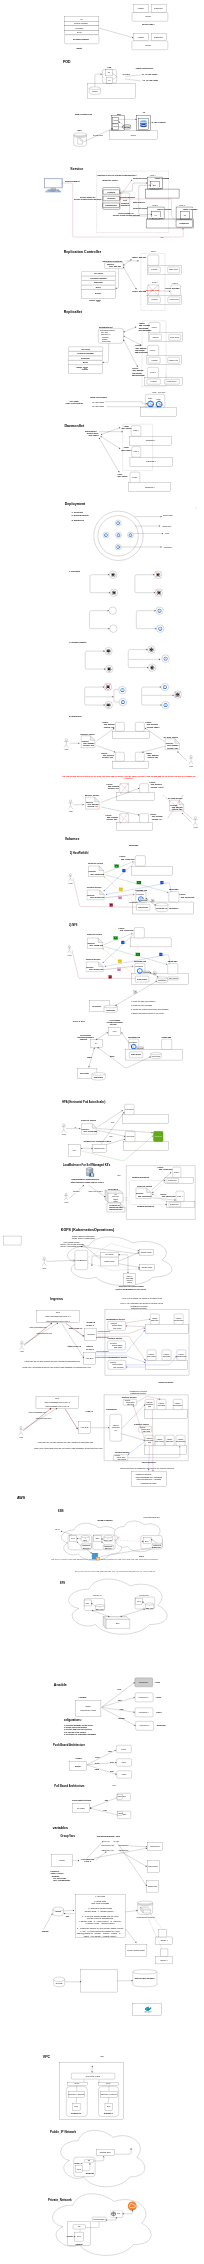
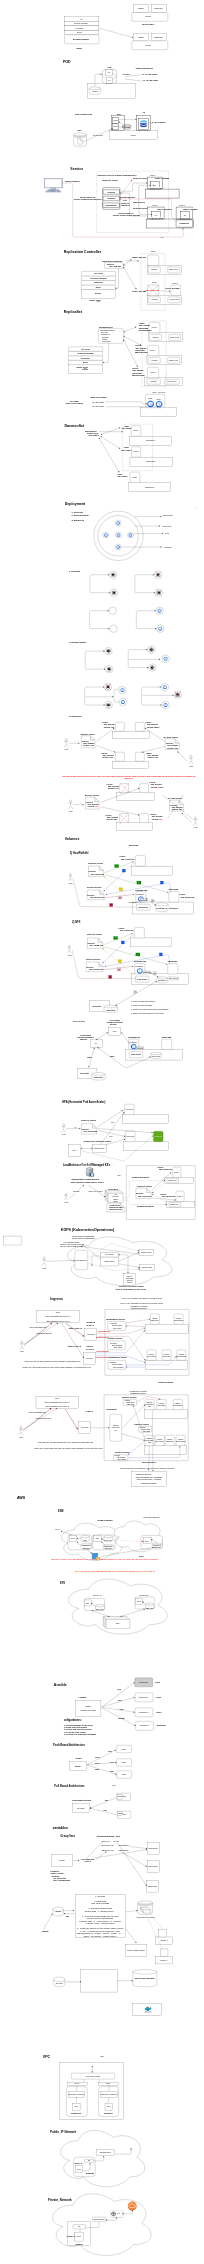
node "2) NFS": moved (77, 926) -> (80, 923)
node "appServers": size 16x8 -> 12x12
